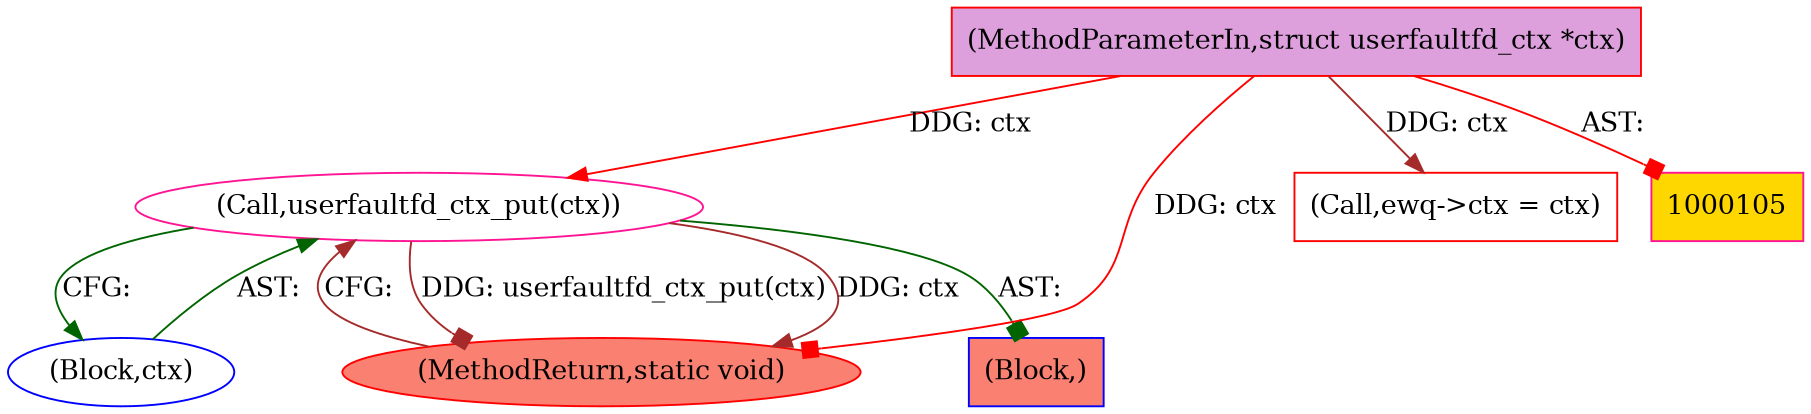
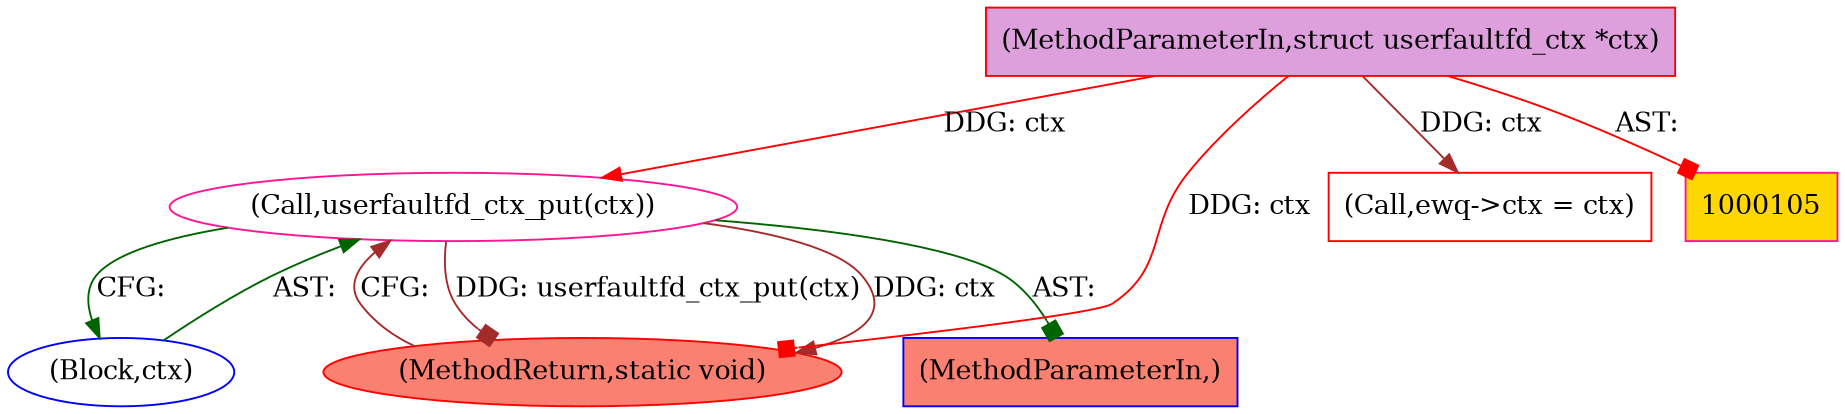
node "(Block,)": label "(Block,)" -> "(MethodParameterIn,)"
